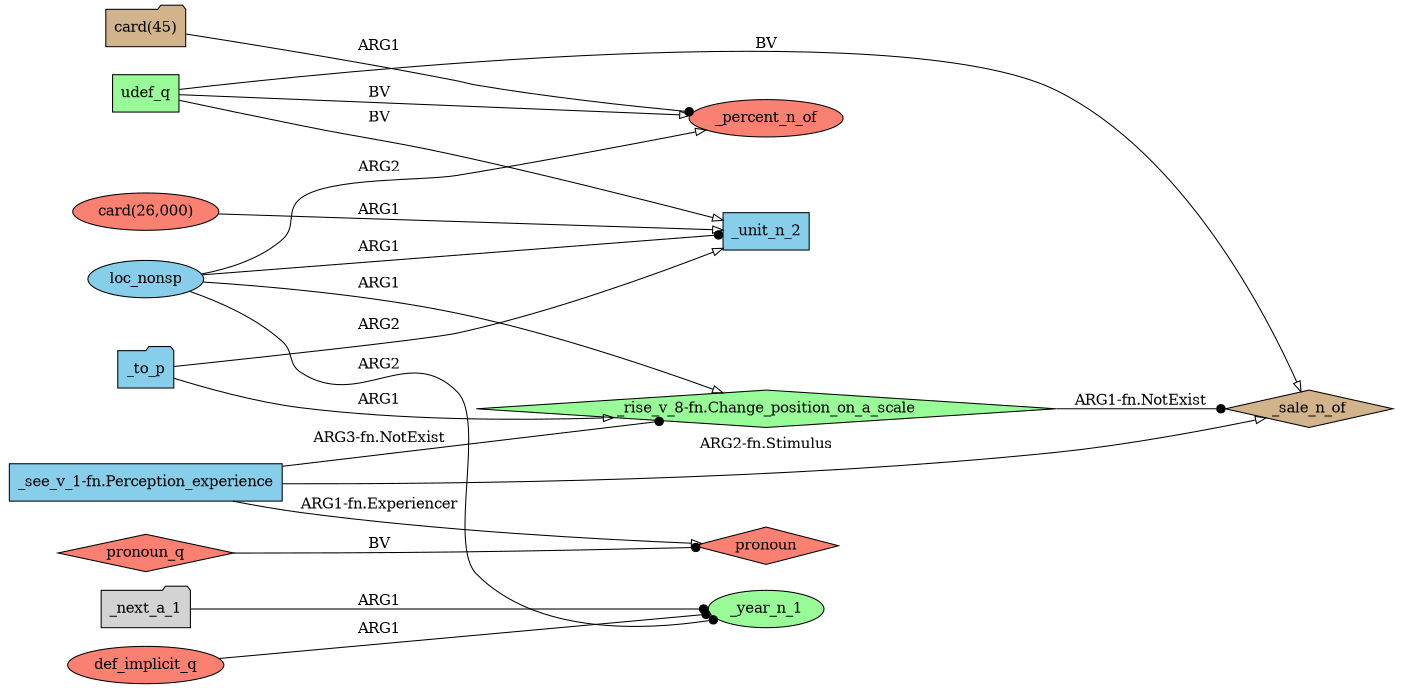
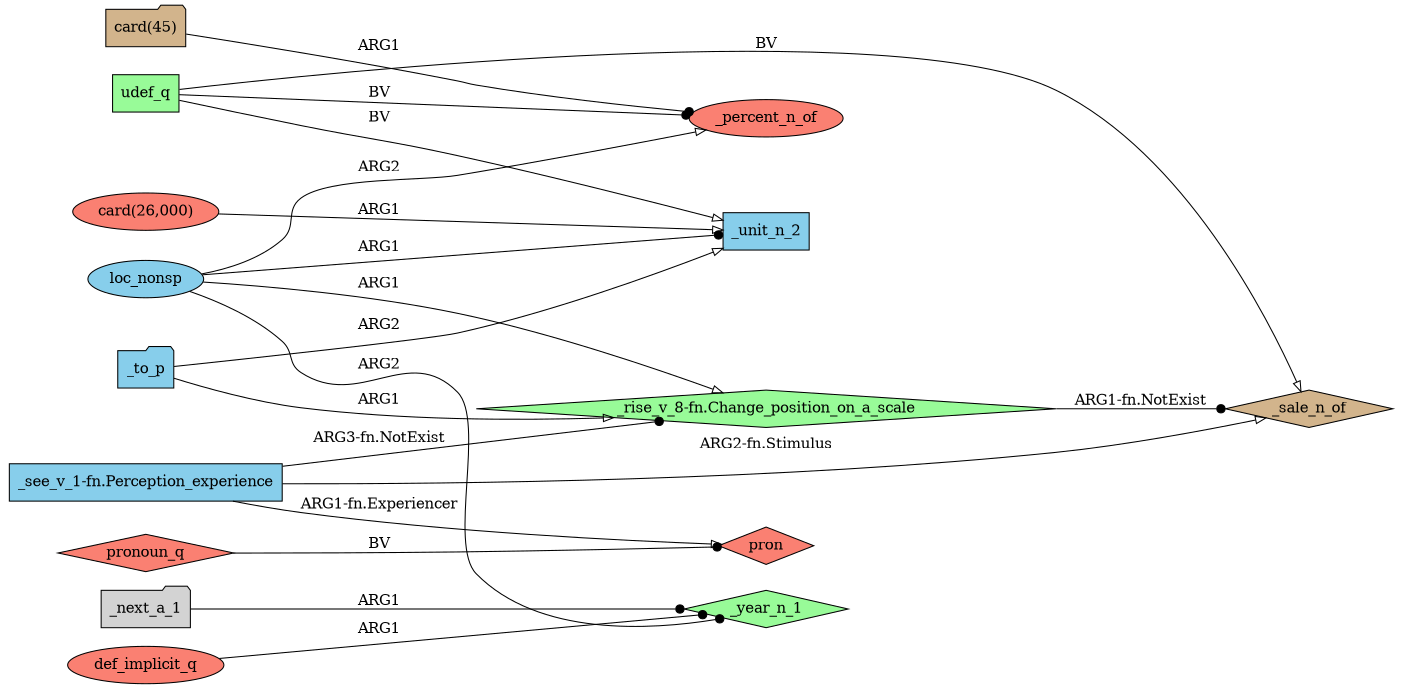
edge "udef_q" -> "_percent_n_of": arrowhead onormal -> dot
node "pronoun": label "pronoun" -> "pron"
node "_year_n_1": shape ellipse -> diamond
